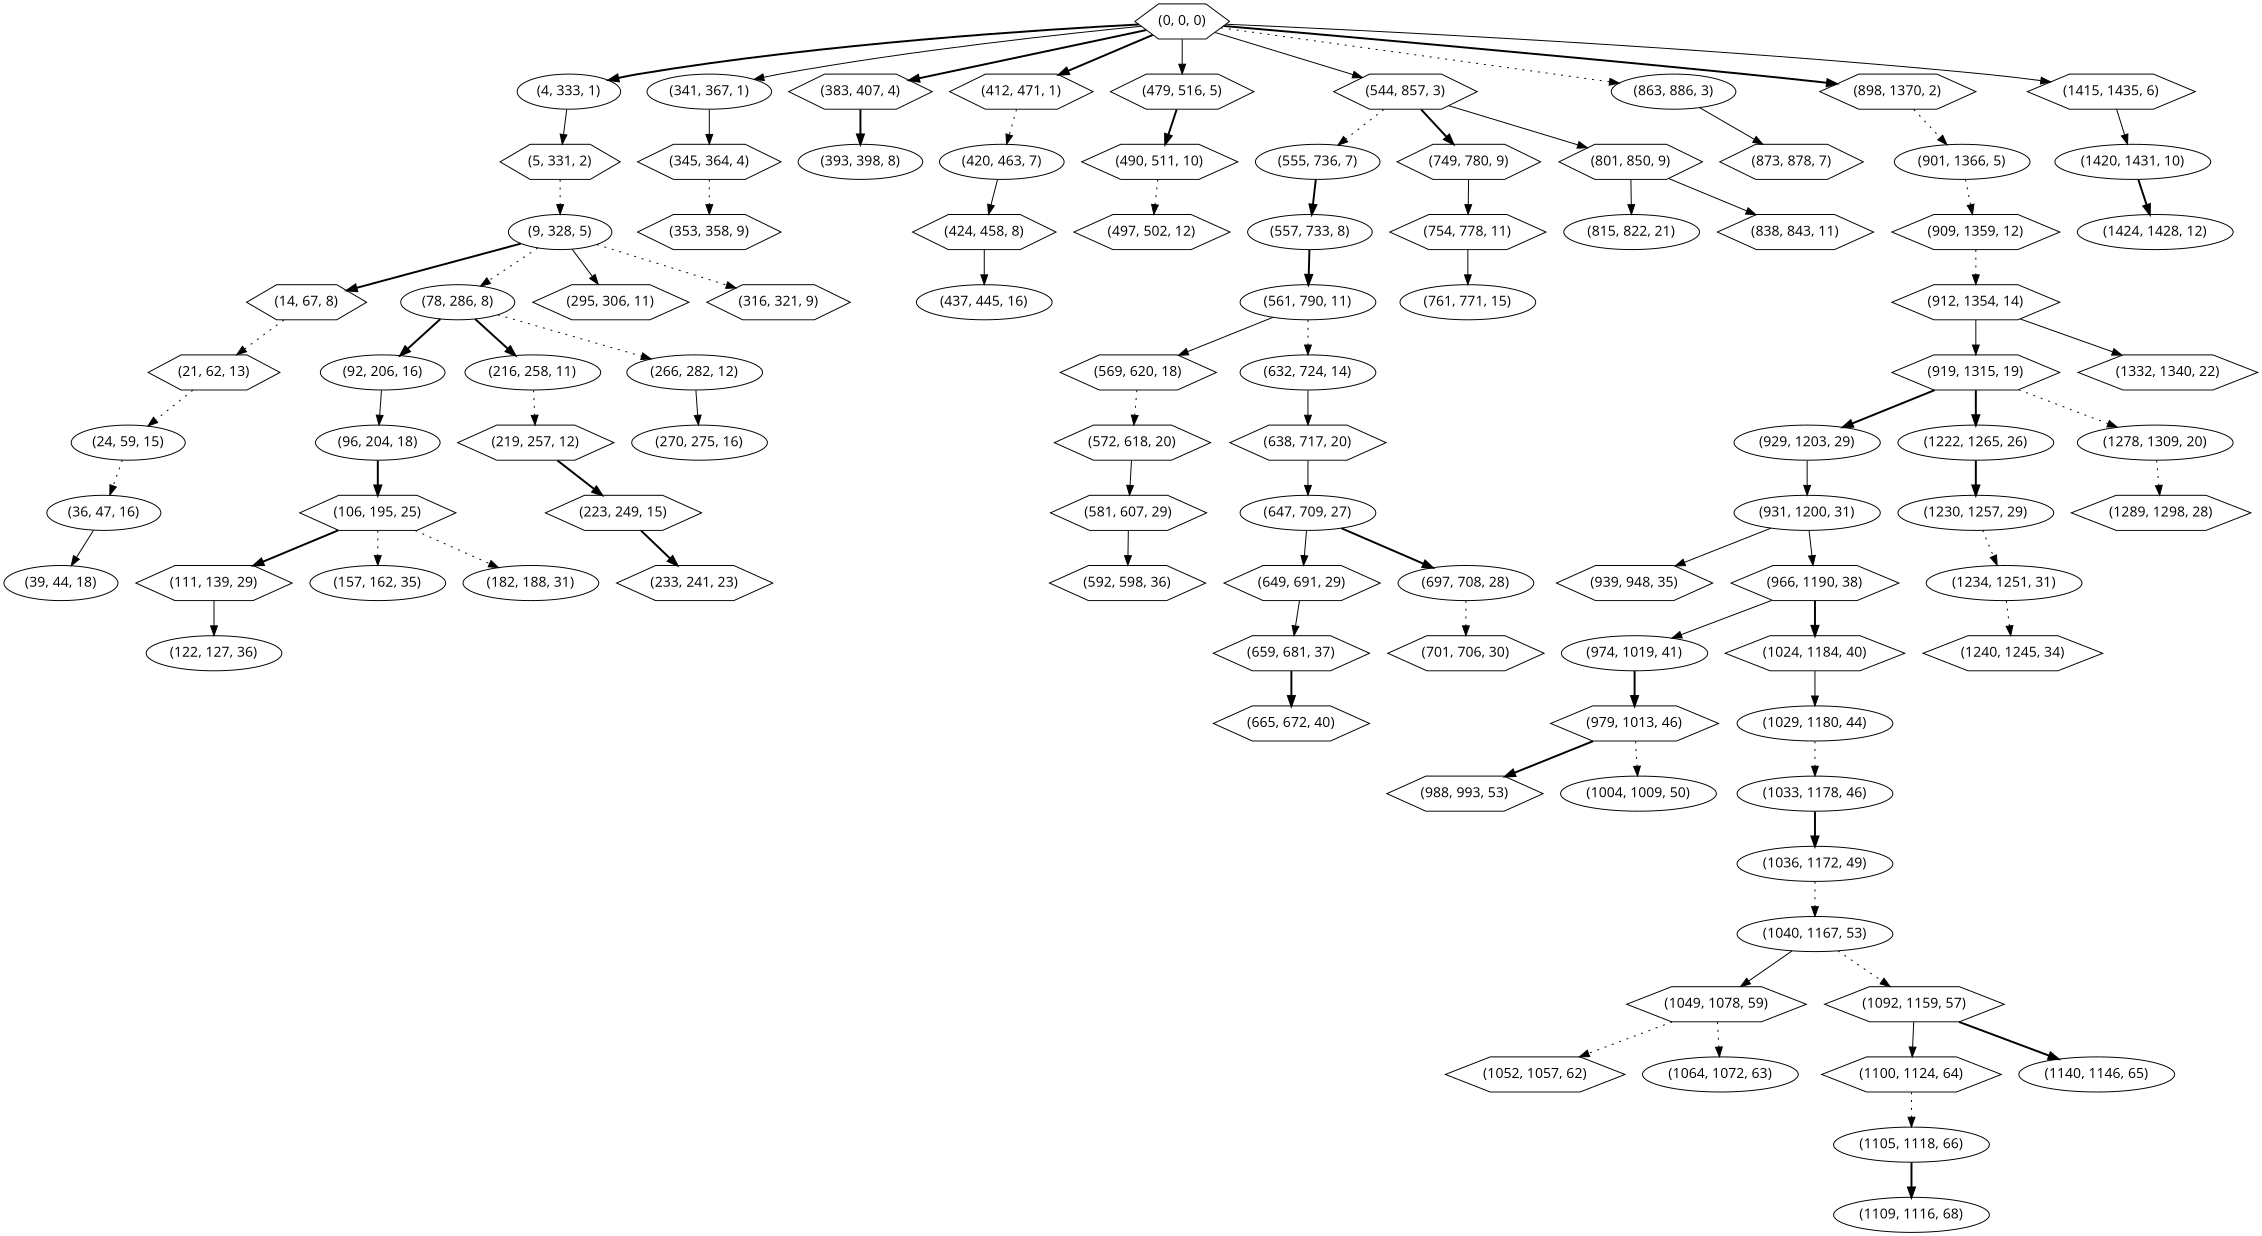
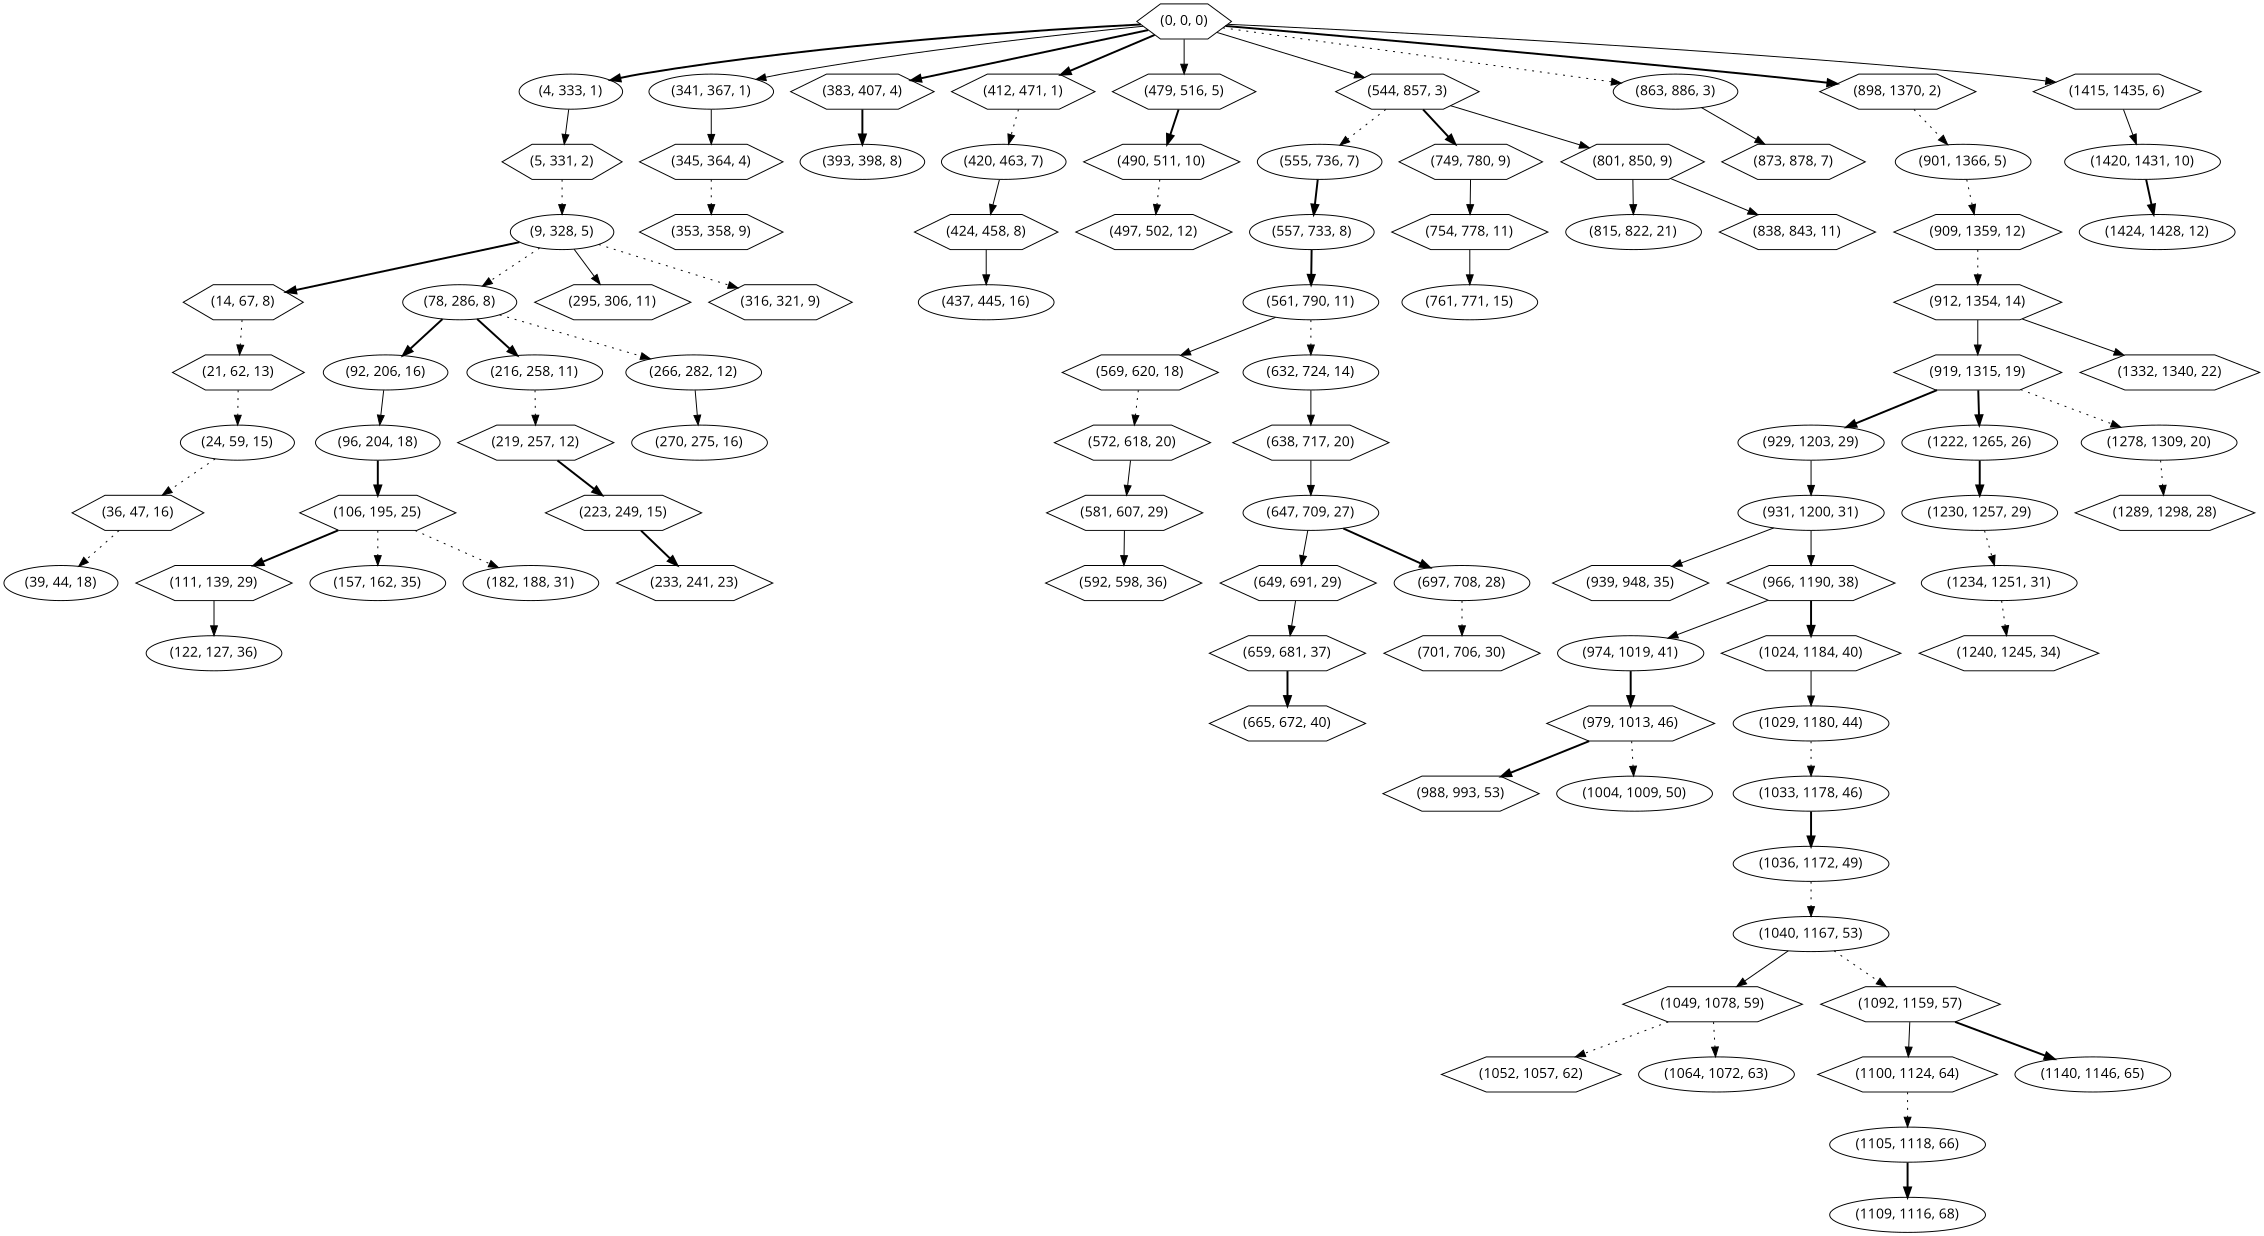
node "(36, 47, 16)": shape ellipse -> hexagon
edge "(36, 47, 16)" -> "(39, 44, 18)": style solid -> dotted
